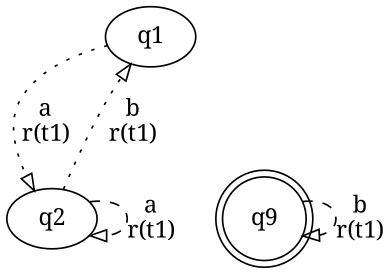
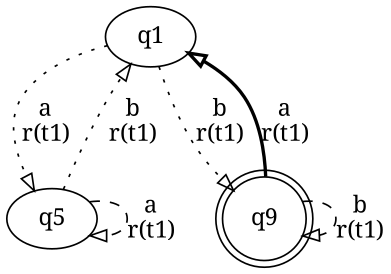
edge "q9" -> "q1": added, label "a r(t1)"
edge "q1" -> "q9": added, label "b r(t1)"
node "q2": label "q2" -> "q5"
